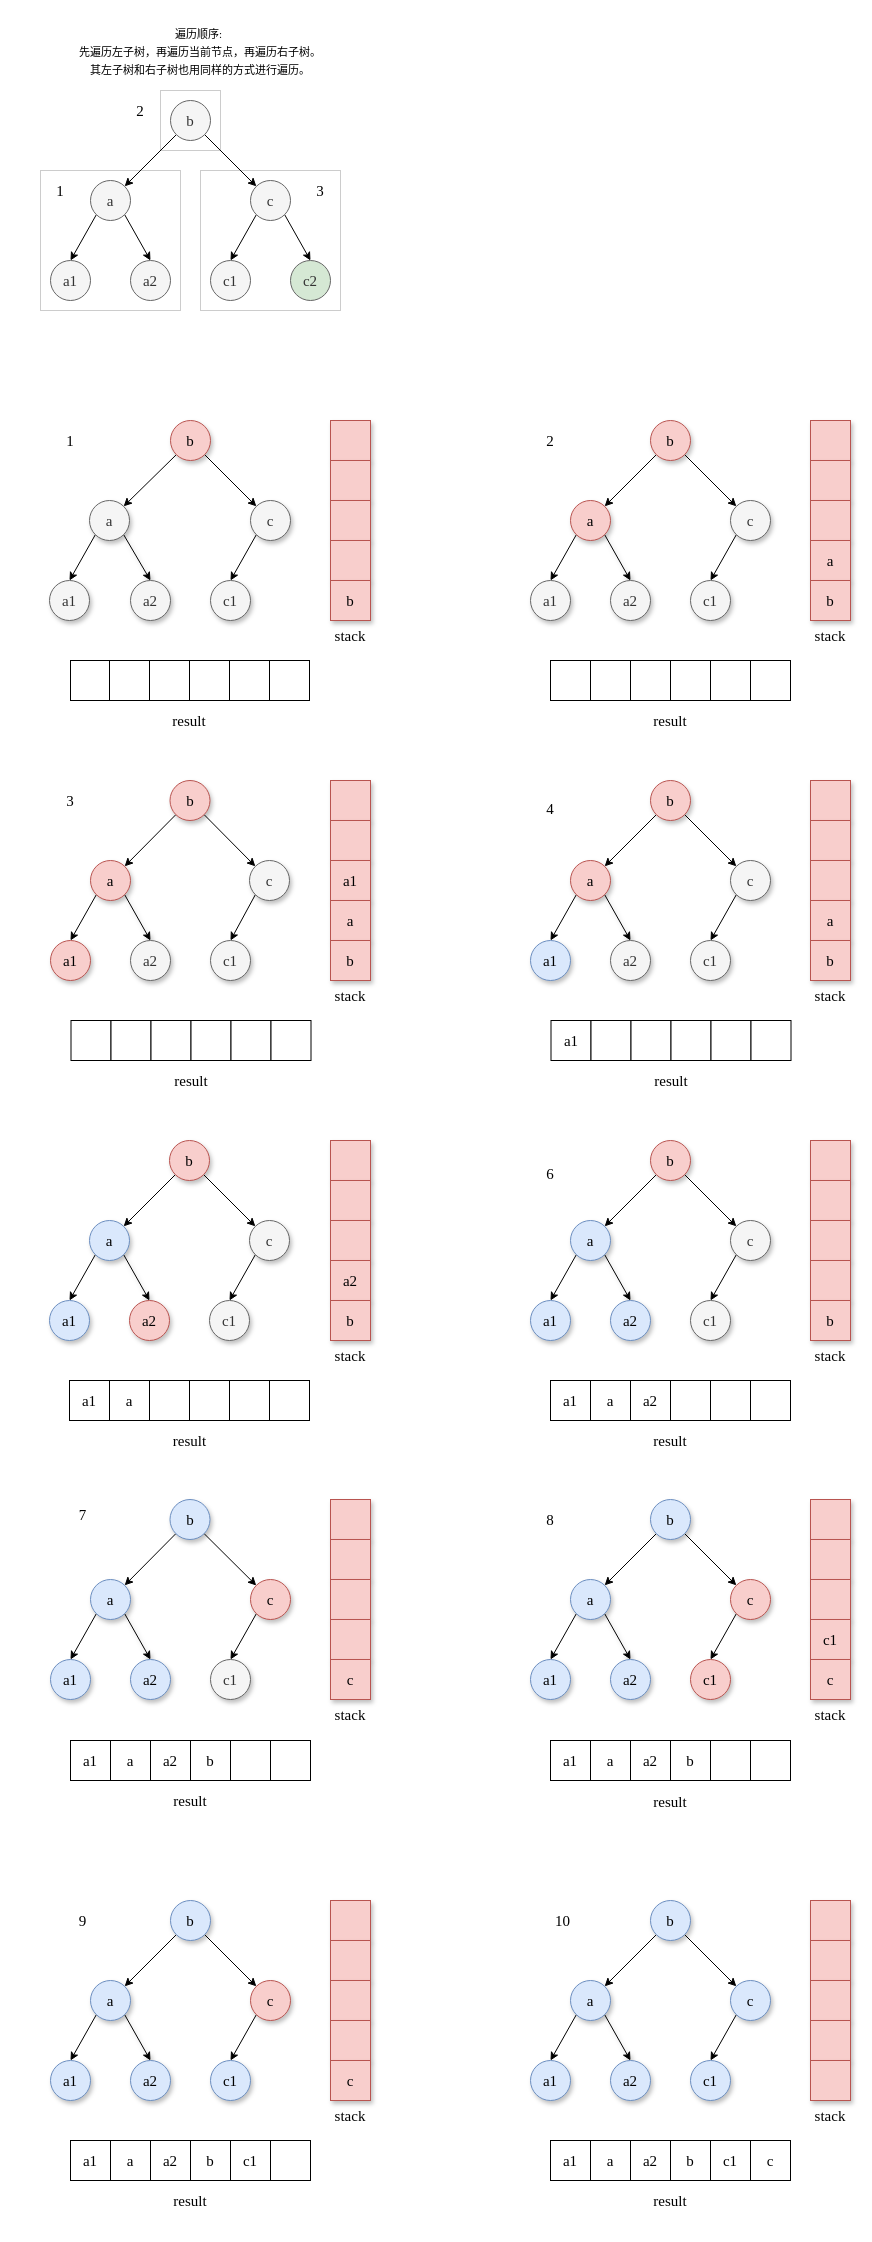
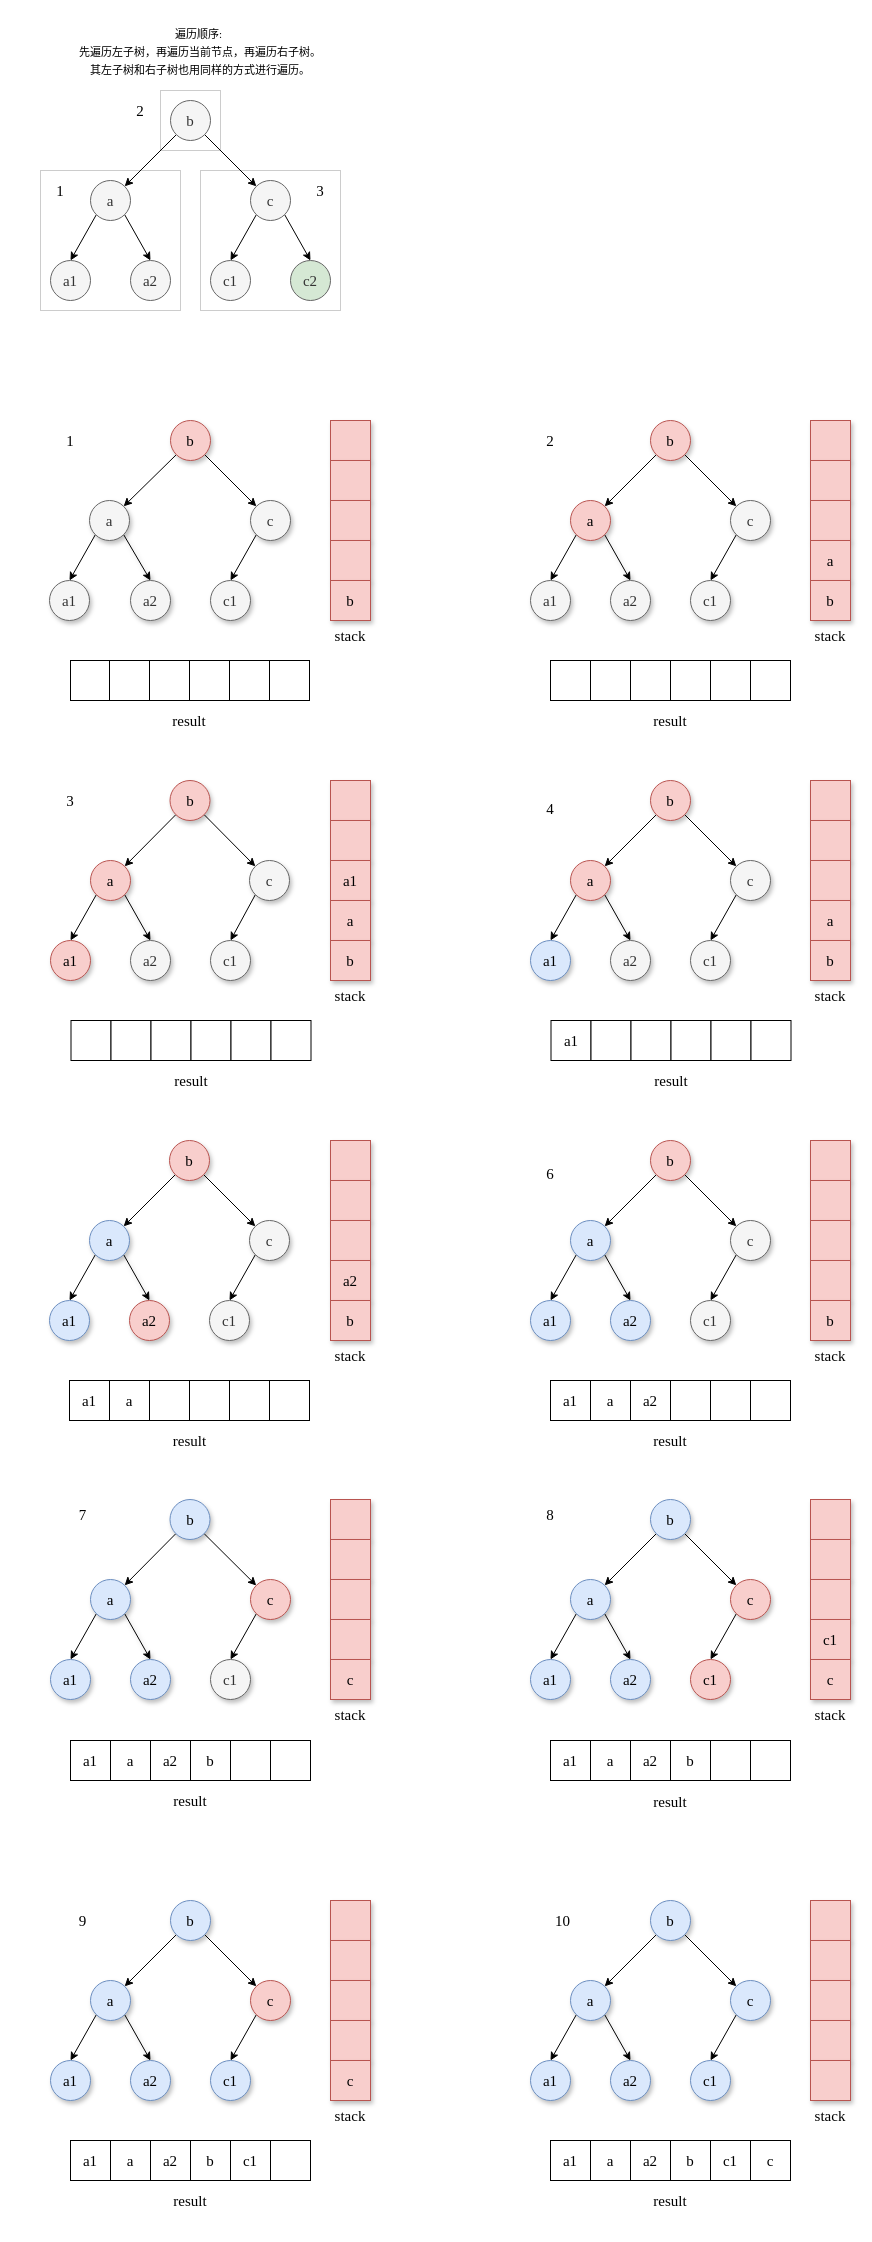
node "8": size 40x40 -> 40x30
